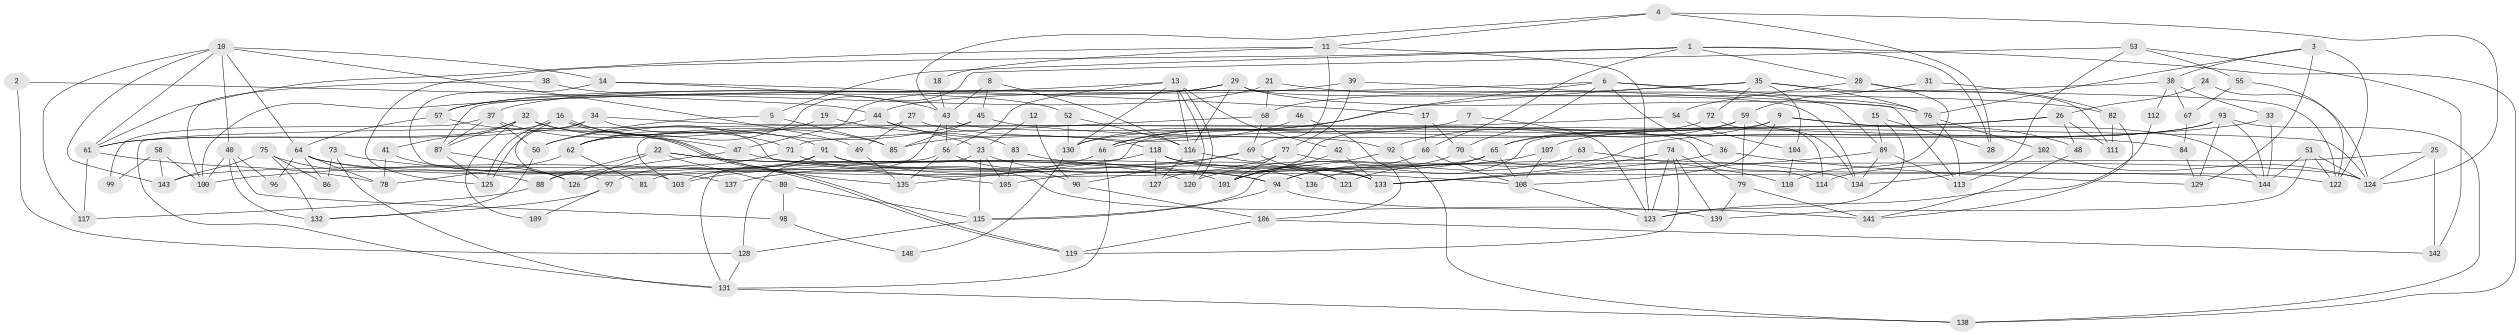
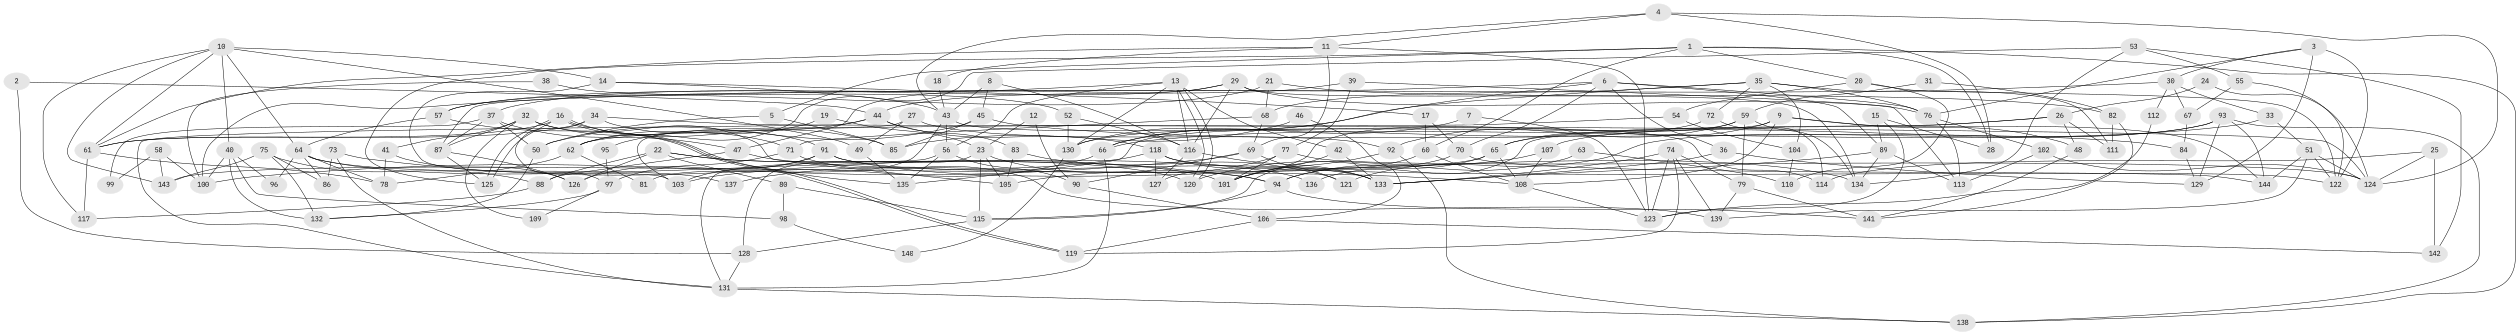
node "95": added
edge "33" -- "144": now "33" -- "51"
